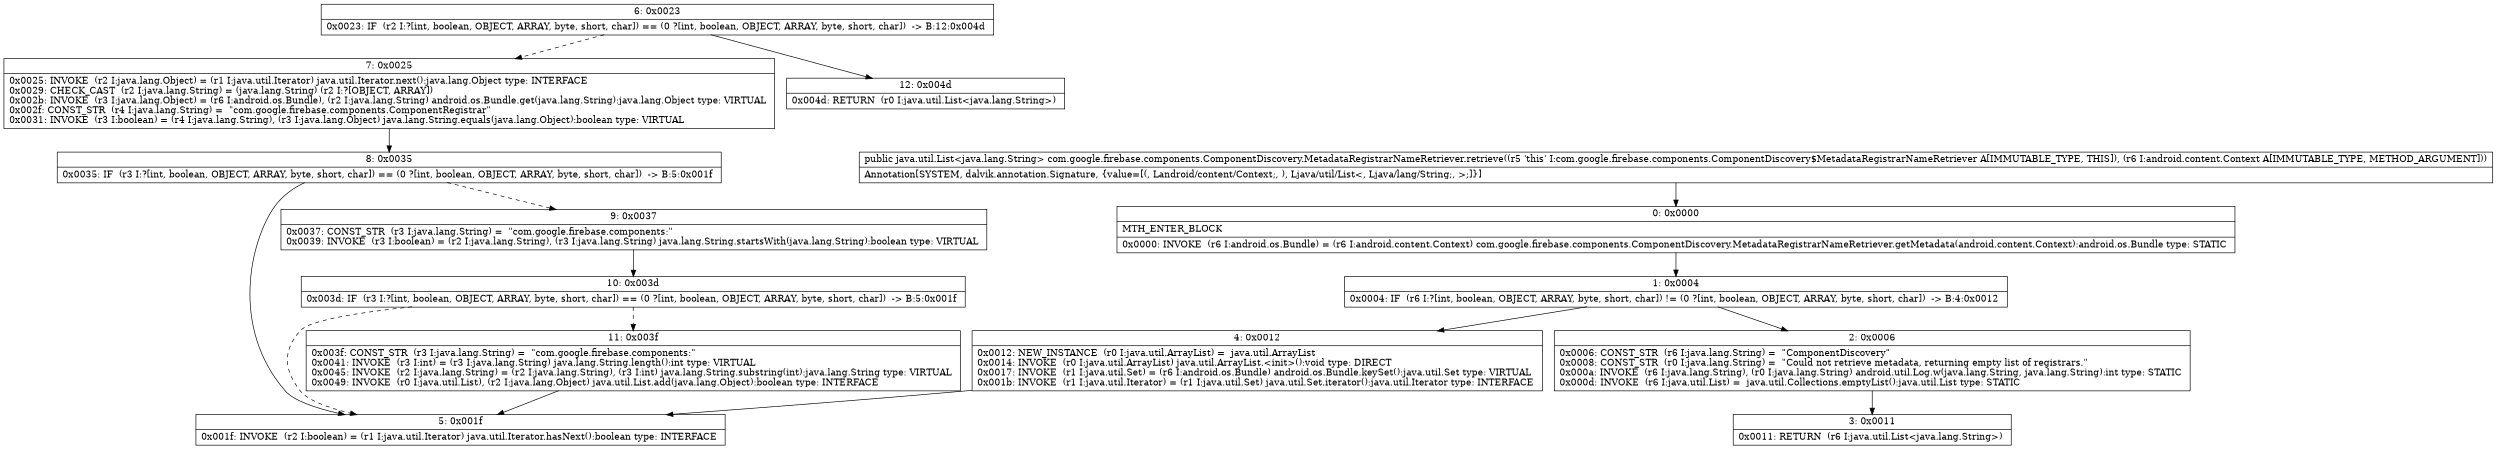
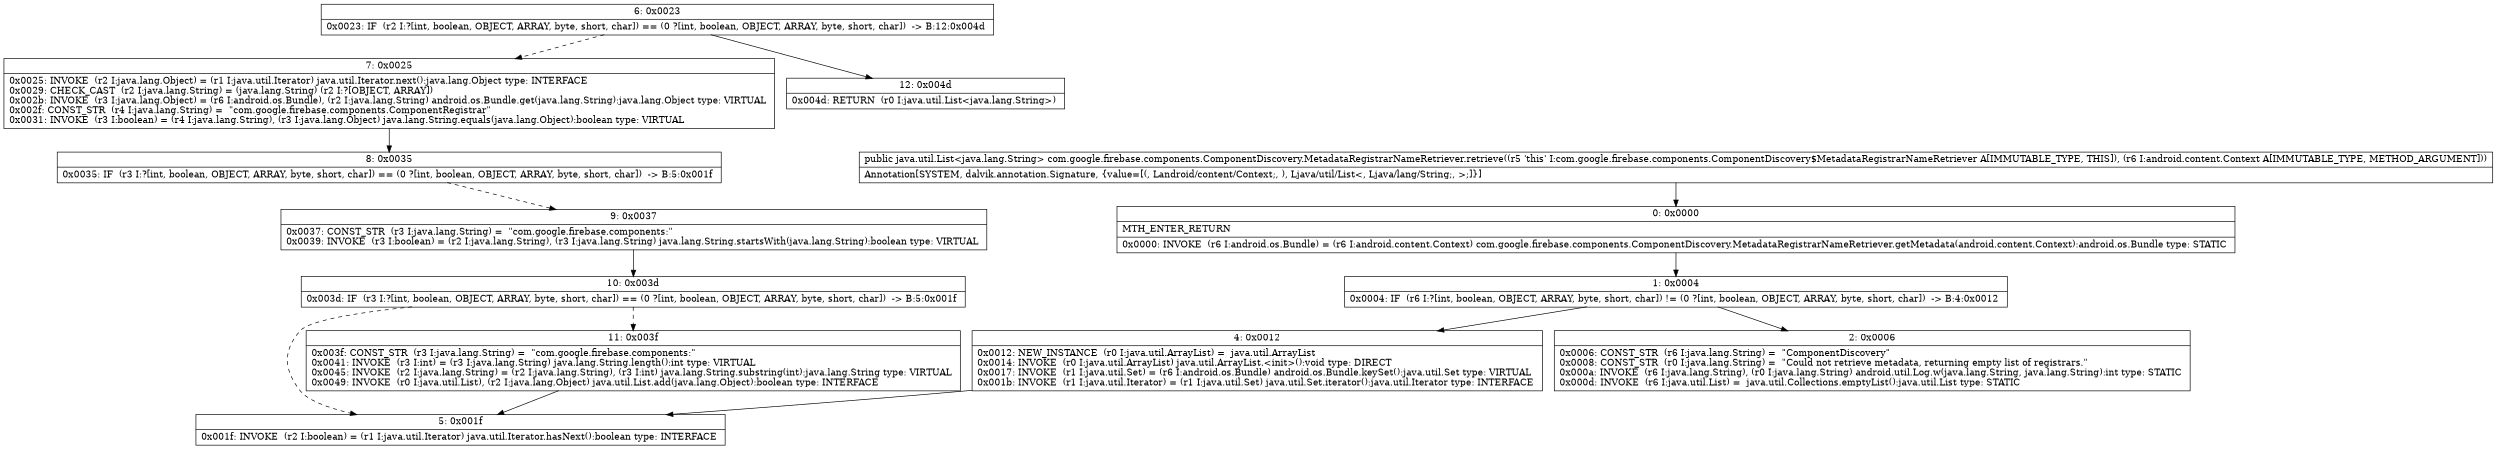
node "0: 0x0000": text "MTH_ENTER_BLOCK" -> "MTH_ENTER_RETURN"
edge "8: 0x0035" -> "5: 0x001f": removed
node "3: 0x0011": removed
